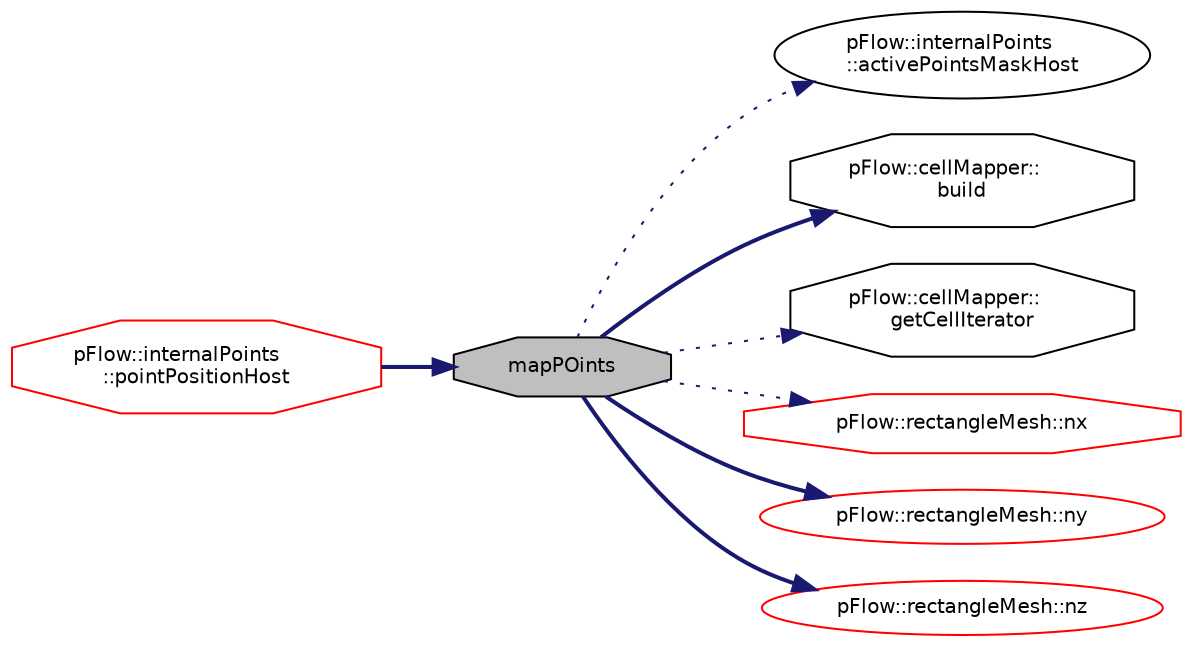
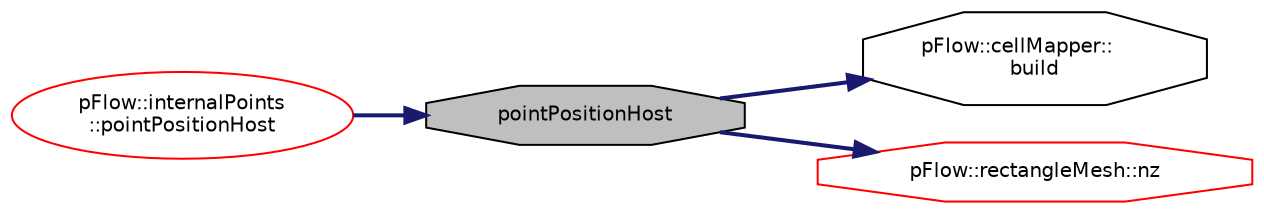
node "pFlow::internalPoints ::activePointsMaskHost": removed
node "pFlow::cellMapper:: getCellIterator": removed
node "pFlow::internalPoints ::pointPositionHost": shape octagon -> ellipse
node "mapPOints": label "mapPOints" -> "pointPositionHost"
node "pFlow::rectangleMesh::nx": removed
node "pFlow::rectangleMesh::ny": removed
node "pFlow::rectangleMesh::nz": shape ellipse -> octagon
